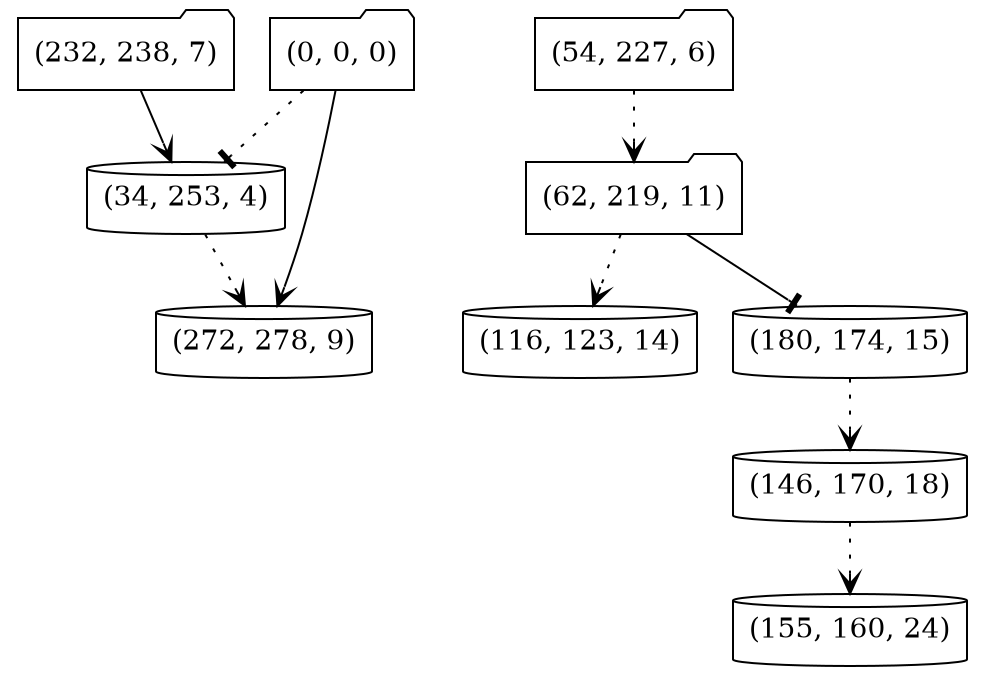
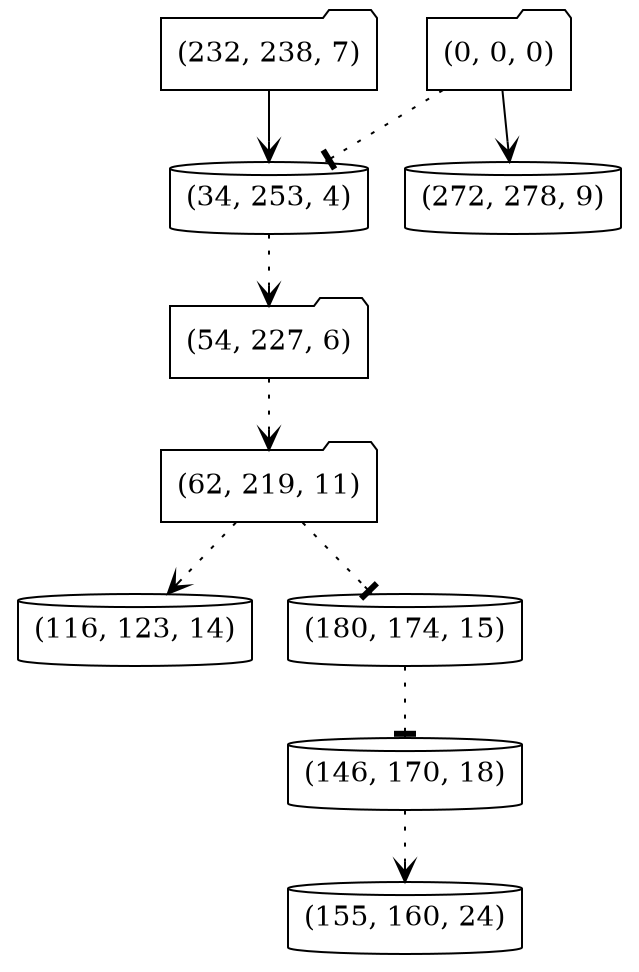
edge "(34, 253, 4)" -> "(272, 278, 9)": now "(34, 253, 4)" -> "(54, 227, 6)"
edge "(62, 219, 11)" -> "(180, 174, 15)": style solid -> dotted
edge "(180, 174, 15)" -> "(146, 170, 18)": arrowhead vee -> tee
